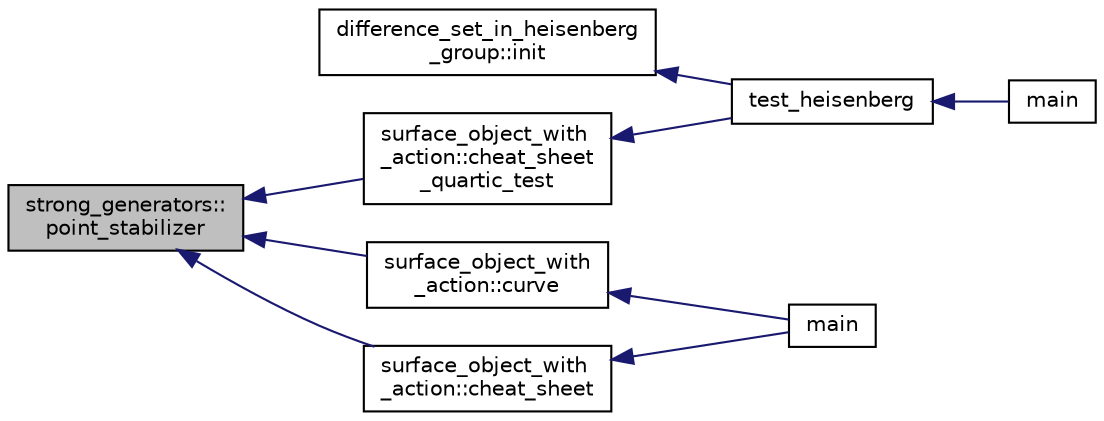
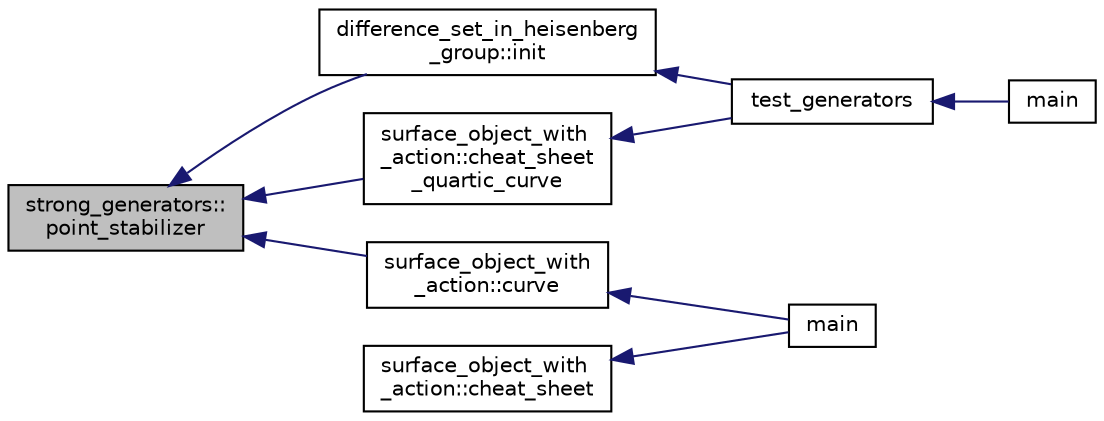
node "test_heisenberg": label "test_heisenberg" -> "test_generators"
node "surface_object_with _action::cheat_sheet _quartic_test": label "surface_object_with _action::cheat_sheet _quartic_test" -> "surface_object_with _action::cheat_sheet _quartic_curve"
edge "surface_object_with _action::cheat_sheet" -> "strong_generators:: point_stabilizer": now "difference_set_in_heisenberg _group::init" -> "strong_generators:: point_stabilizer"
